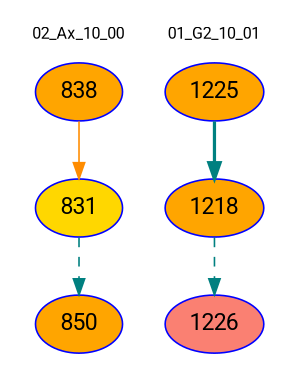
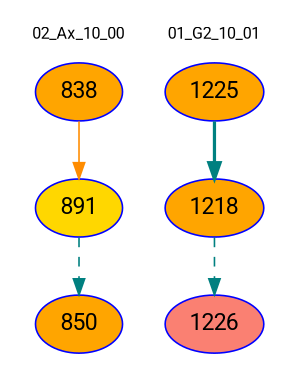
node "831": label "831" -> "891"
